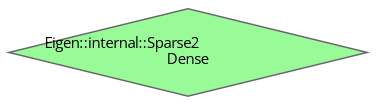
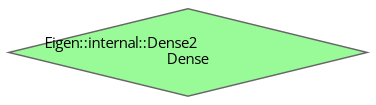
node "Eigen::internal::Sparse2 Dense": label "Eigen::internal::Sparse2 Dense" -> "Eigen::internal::Dense2 Dense"
